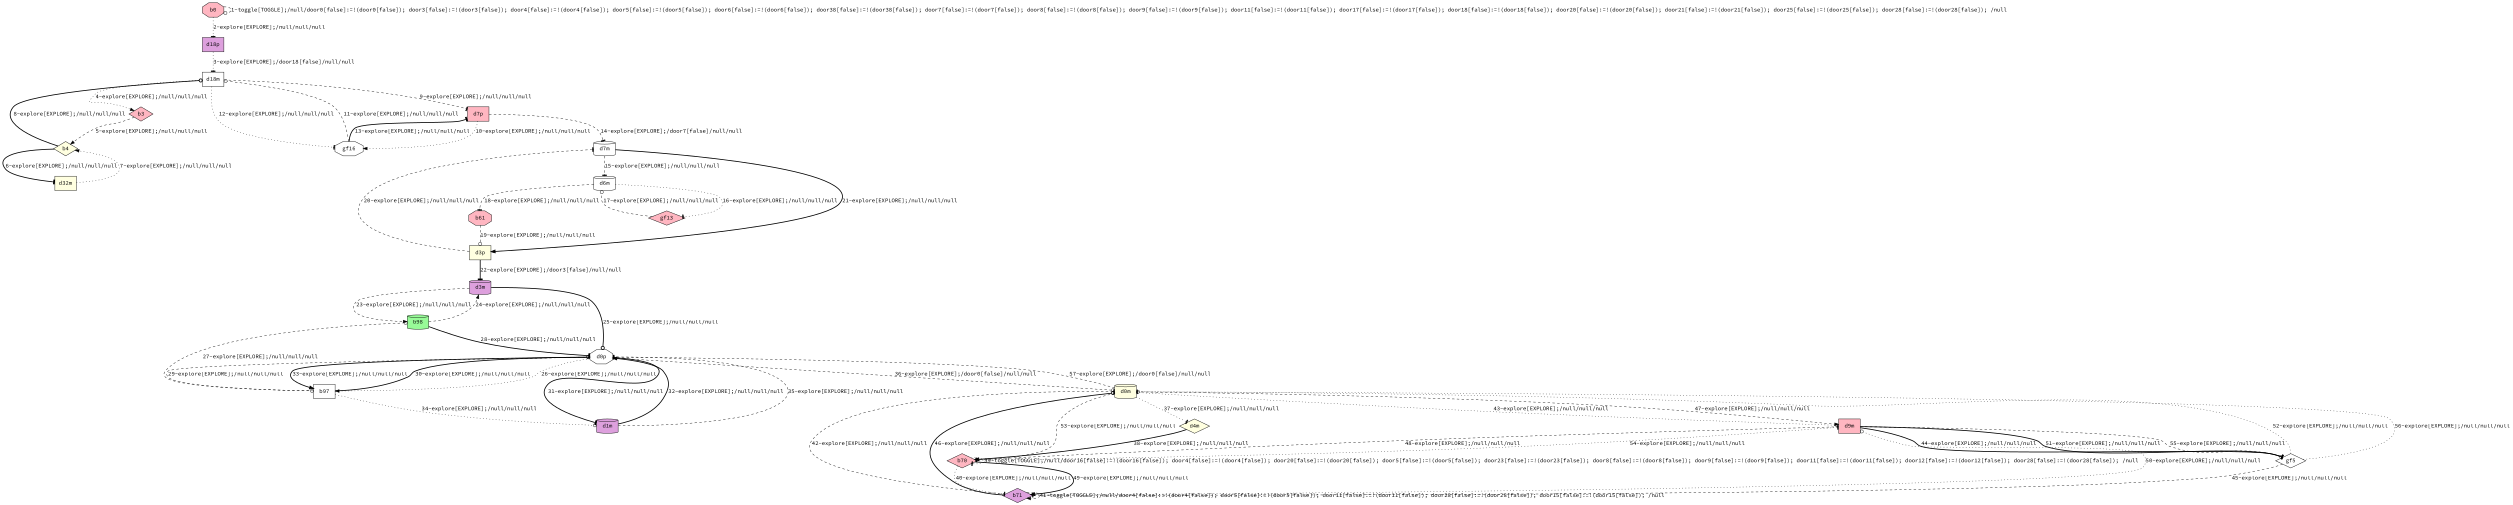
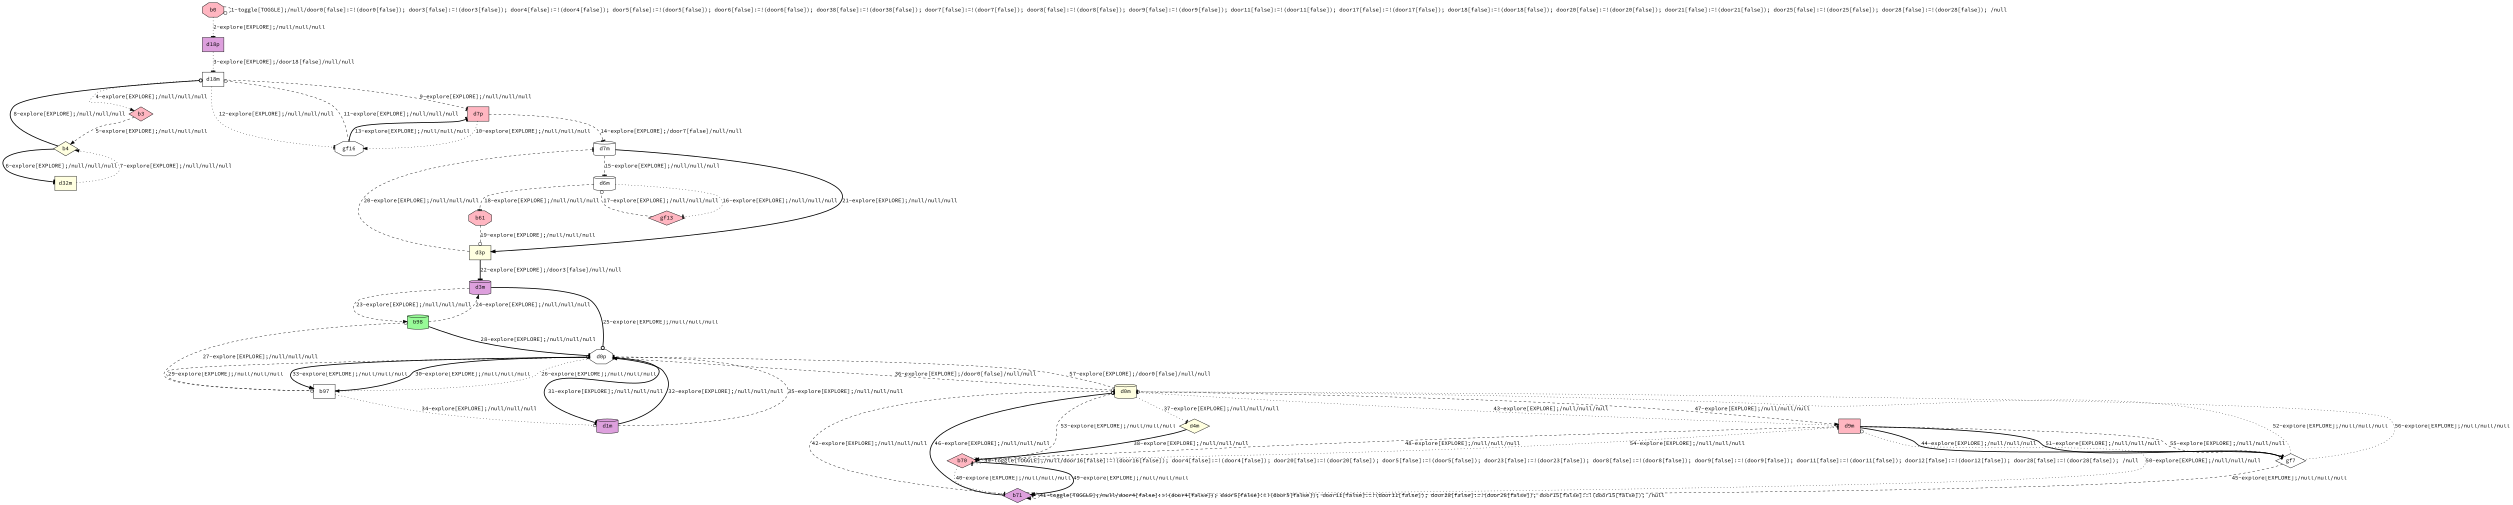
node "gf5": label "gf5" -> "gf7"
